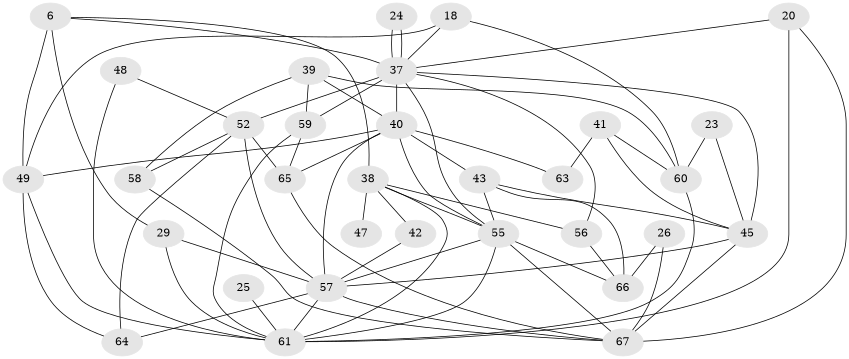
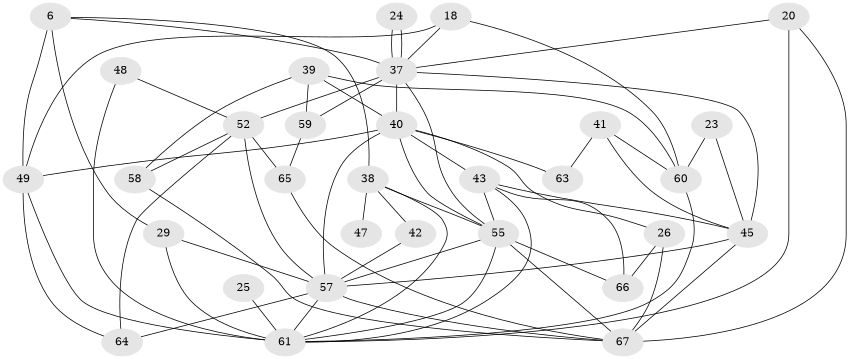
edge "40" -- "65": now "40" -- "26"
edge "59" -- "61": now "43" -- "61"
node "56": removed
